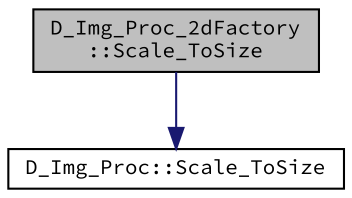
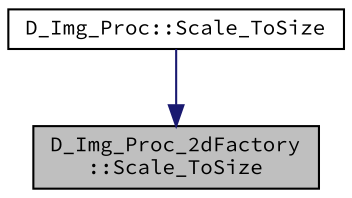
edge "D_Img_Proc_2dFactory ::Scale_ToSize" -> "D_Img_Proc::Scale_ToSize": reversed
